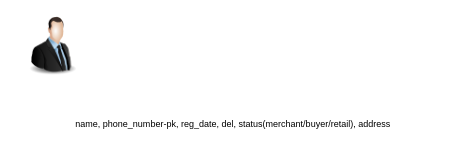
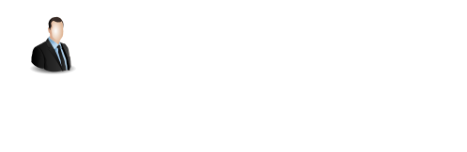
node "name, phone_number-pk, reg_date, del, status(merchant/buyer/retail), address": removed
